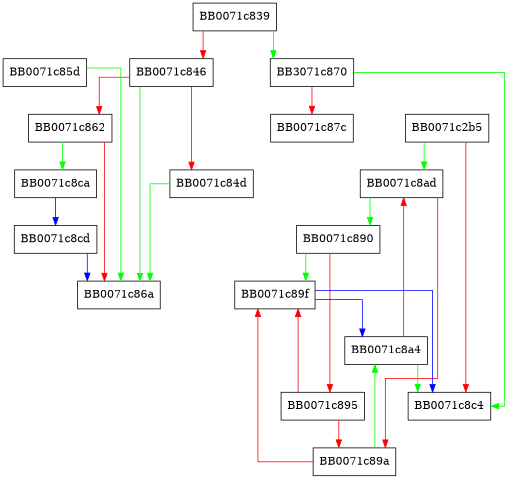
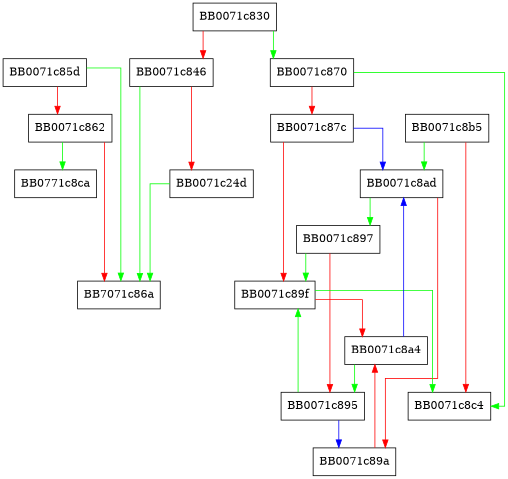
node "BB0071c839": label "BB0071c839" -> "BB0071c830"
node "BB3071c870": label "BB3071c870" -> "BB0071c870"
edge "BB0071c846" -> "BB0071c862": now "BB0071c85d" -> "BB0071c862"
node "BB0071c2b5": label "BB0071c2b5" -> "BB0071c8b5"
edge "BB0071c87c" -> "BB0071c8ad": added
node "BB0071c8ca": label "BB0071c8ca" -> "BB0771c8ca"
node "BB0071c84d": label "BB0071c84d" -> "BB0071c24d"
node "BB0071c8cd": removed
node "BB0071c890": label "BB0071c890" -> "BB0071c897"
edge "BB0071c8a4" -> "BB0071c8ad": color red -> blue
edge "BB0071c89f" -> "BB0071c8c4": color blue -> green
node "BB0071c86a": label "BB0071c86a" -> "BB7071c86a"
edge "BB0071c89f" -> "BB0071c8a4": color blue -> red
edge "BB0071c895" -> "BB0071c89f": color red -> green
edge "BB0071c8a4" -> "BB0071c8c4": now "BB0071c8a4" -> "BB0071c895"
edge "BB0071c89a" -> "BB0071c8a4": color green -> red
edge "BB0071c89a" -> "BB0071c89f": now "BB0071c87c" -> "BB0071c89f"
edge "BB0071c895" -> "BB0071c89a": color red -> blue
